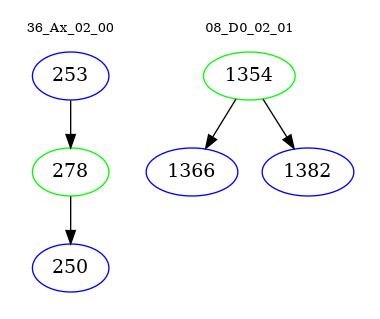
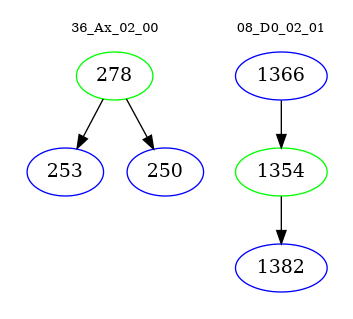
edge "253" -> "278": reversed
edge "1354" -> "1366": reversed
